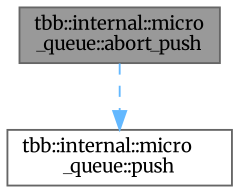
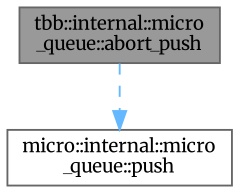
node "tbb::internal::micro _queue::push": label "tbb::internal::micro _queue::push" -> "micro::internal::micro _queue::push"
